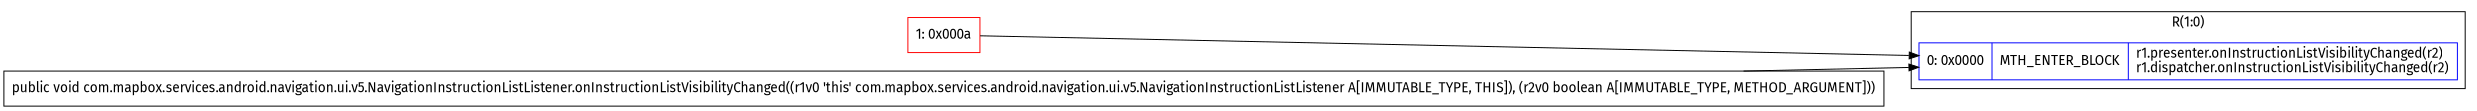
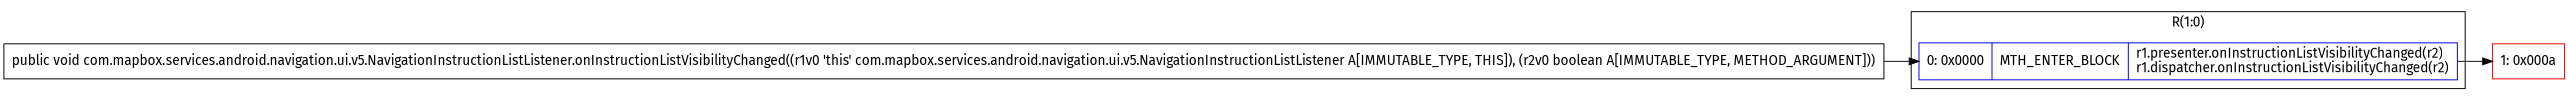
edge "1: 0x000a" -> "0: 0x0000": reversed
